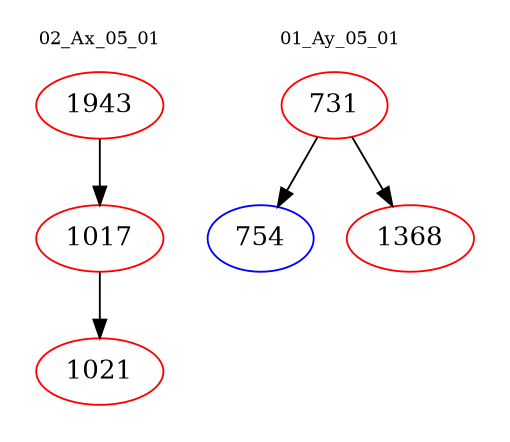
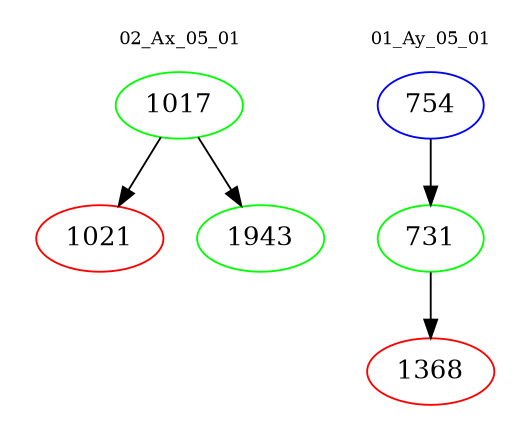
node "1943": color red -> green
node "731": color red -> green
edge "1943" -> "1017": reversed
edge "731" -> "754": reversed
node "1017": color red -> green
